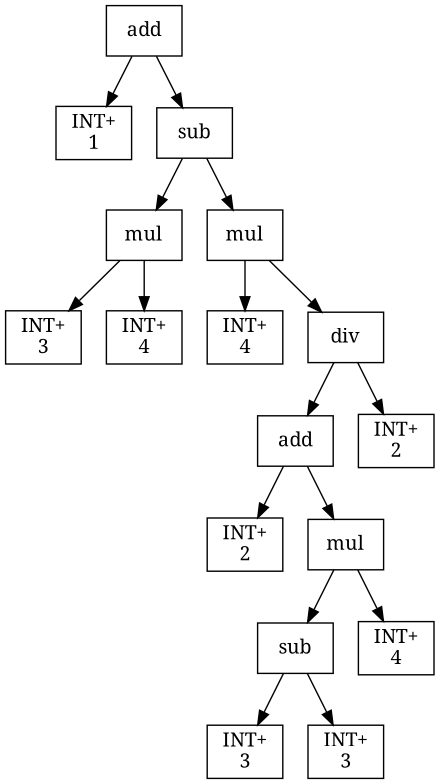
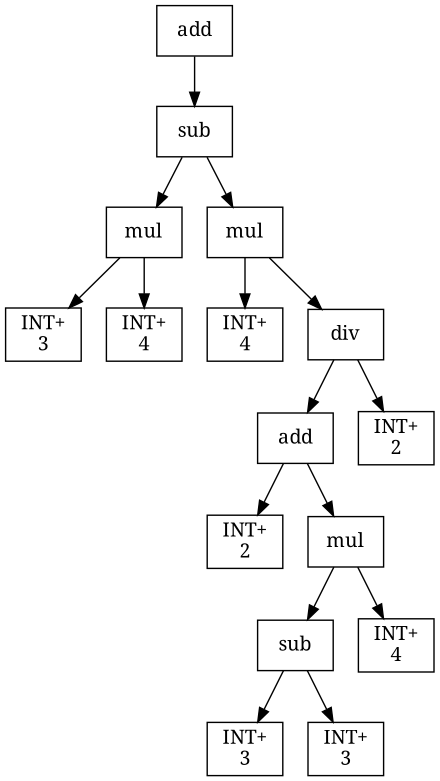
node "INT+ 1": removed
